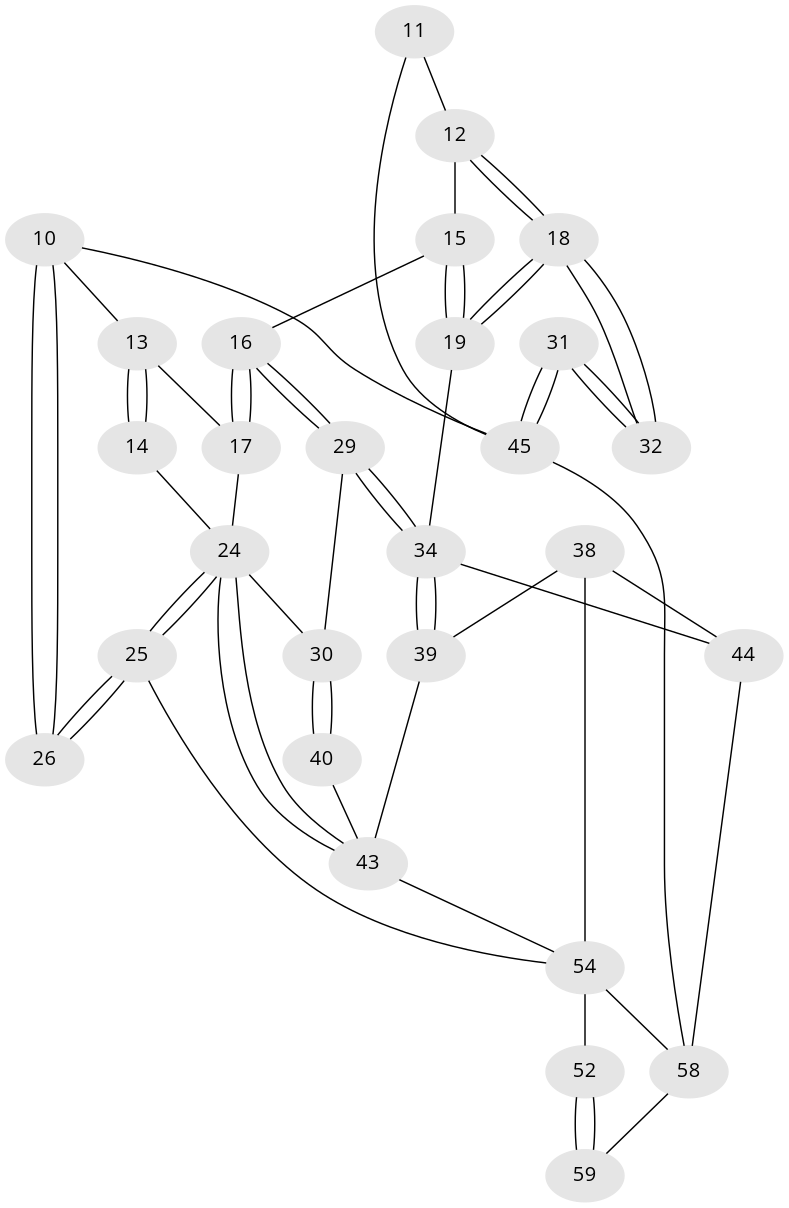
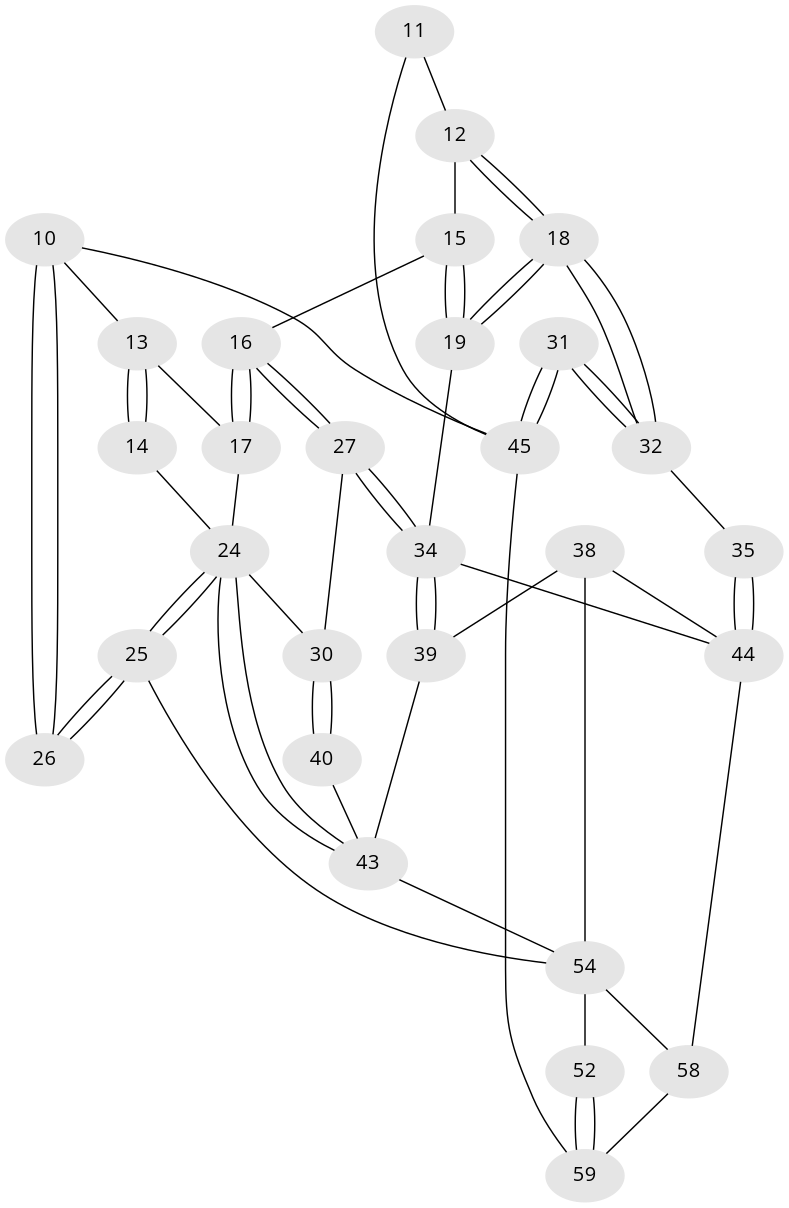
node "29": label "29" -> "27"
node "35": added
edge "45" -- "58": now "45" -- "59"
